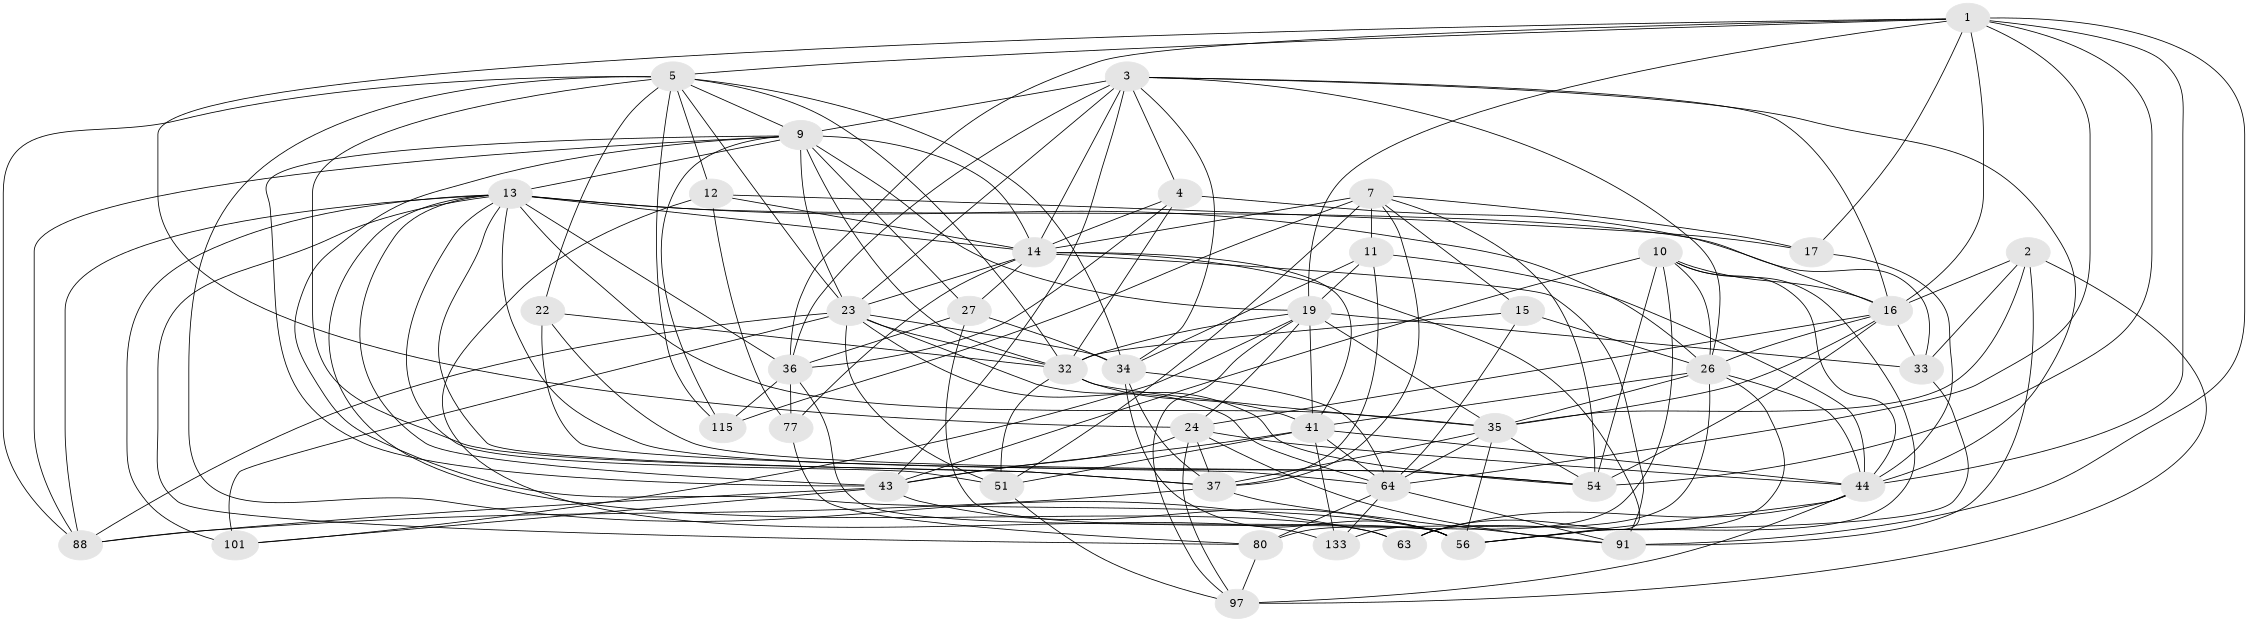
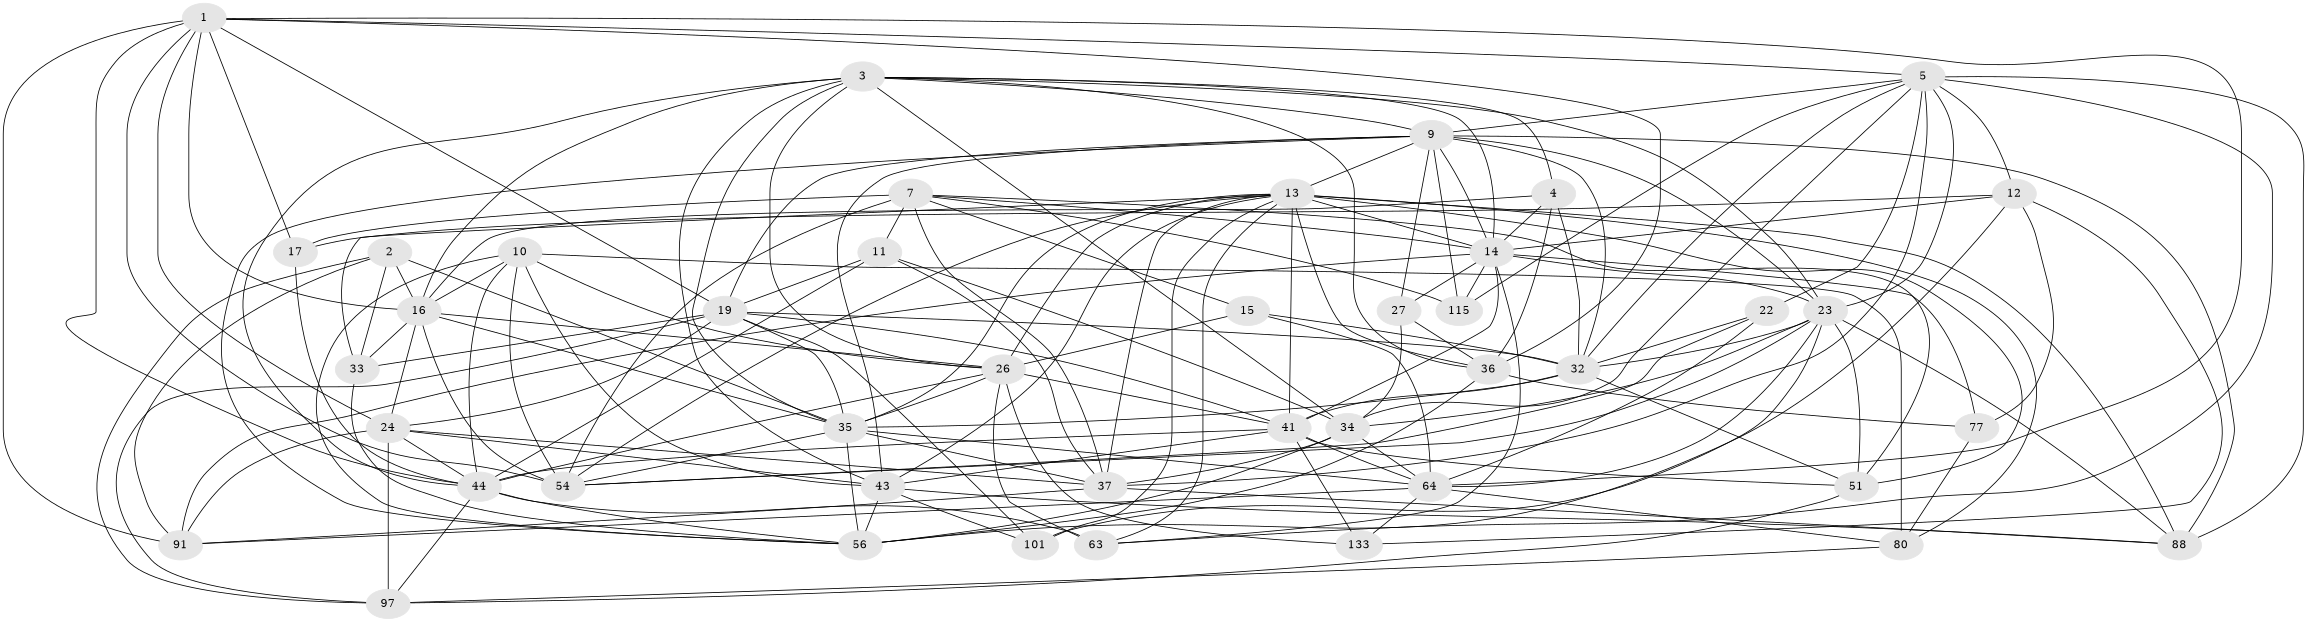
edge "3" -- "35": added
edge "13" -- "41": added
edge "36" -- "115": now "14" -- "115"
edge "27" -- "56": now "12" -- "56"
